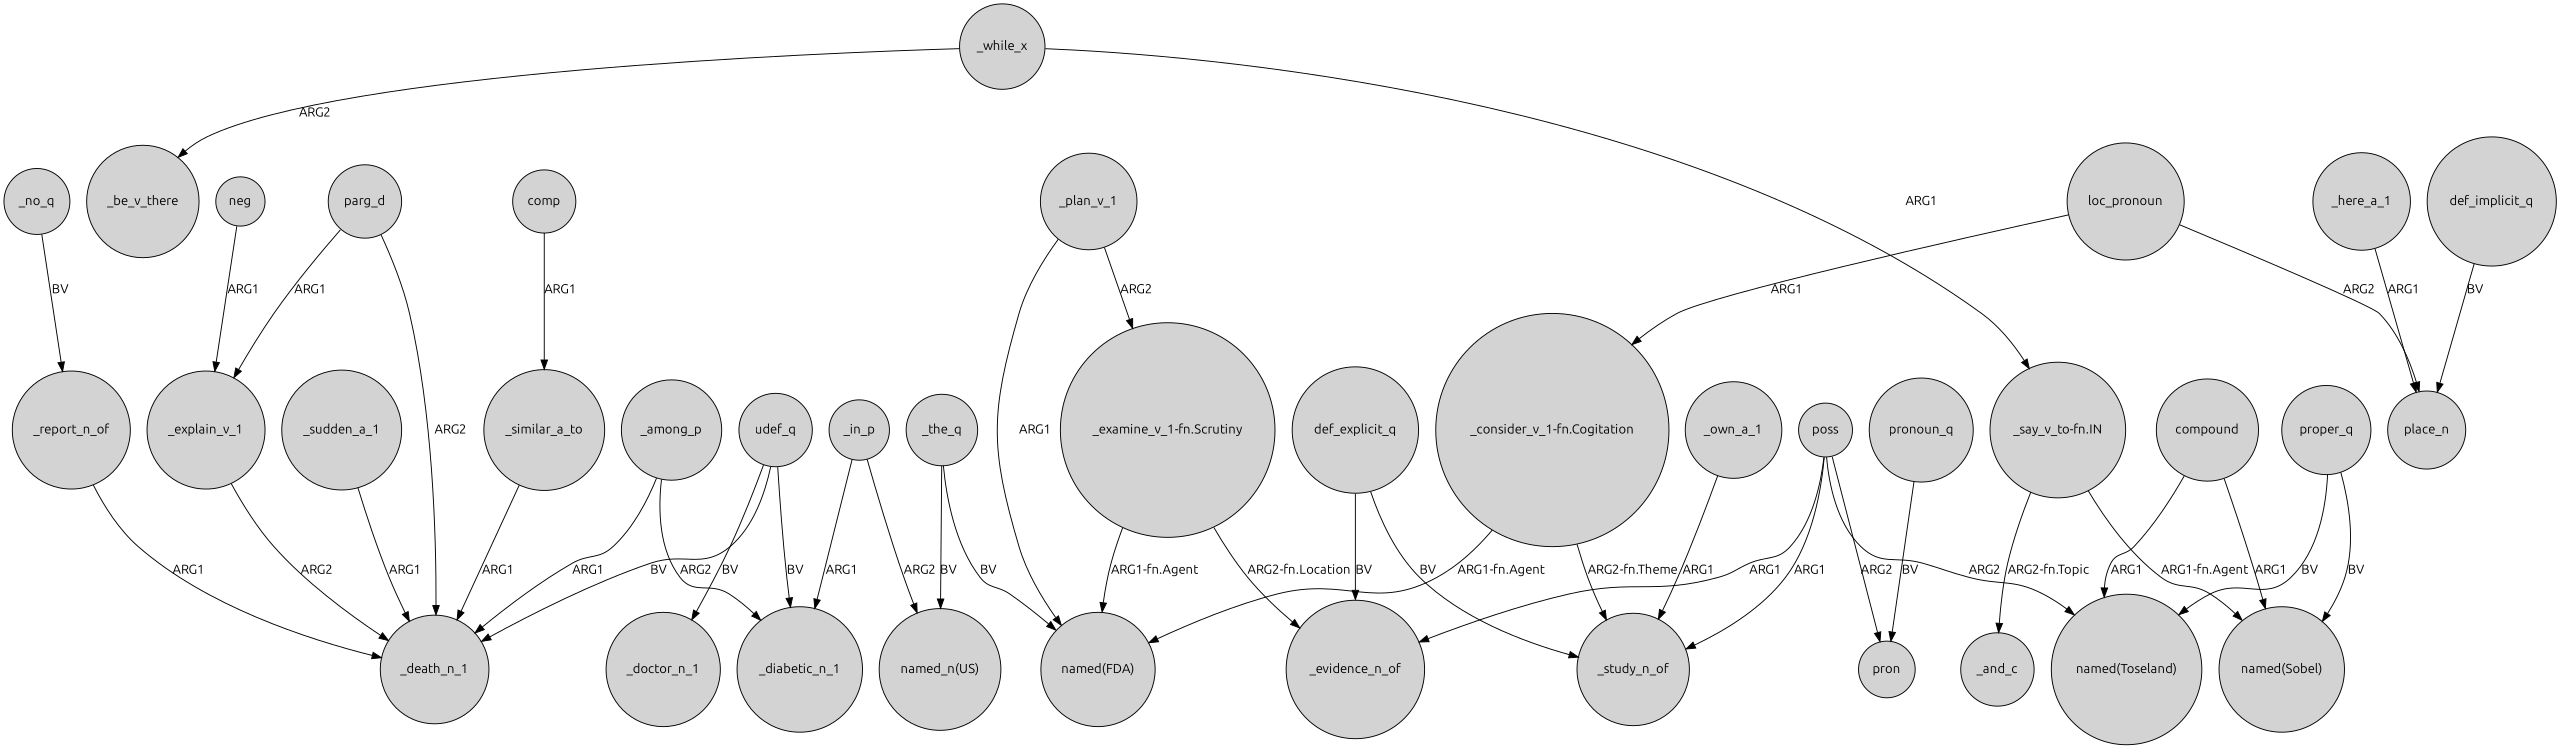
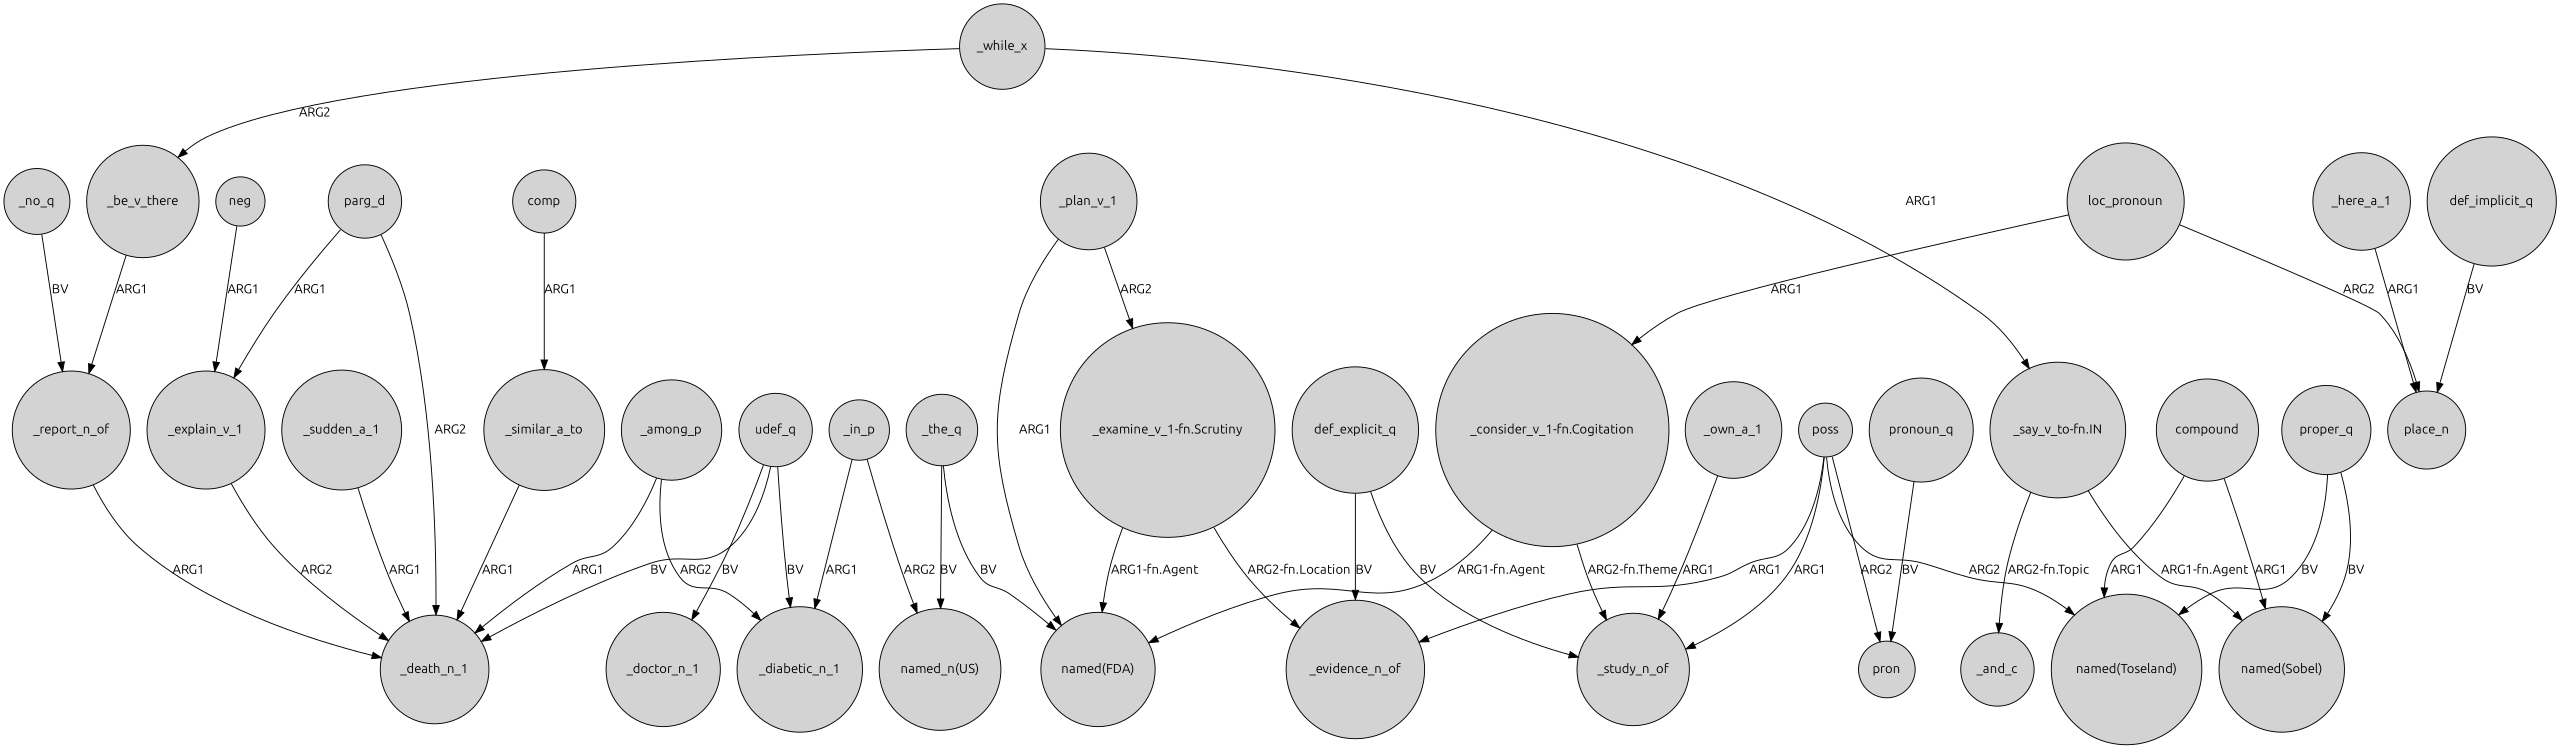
edge "_be_v_there" -> "_report_n_of": added, label "ARG1"
